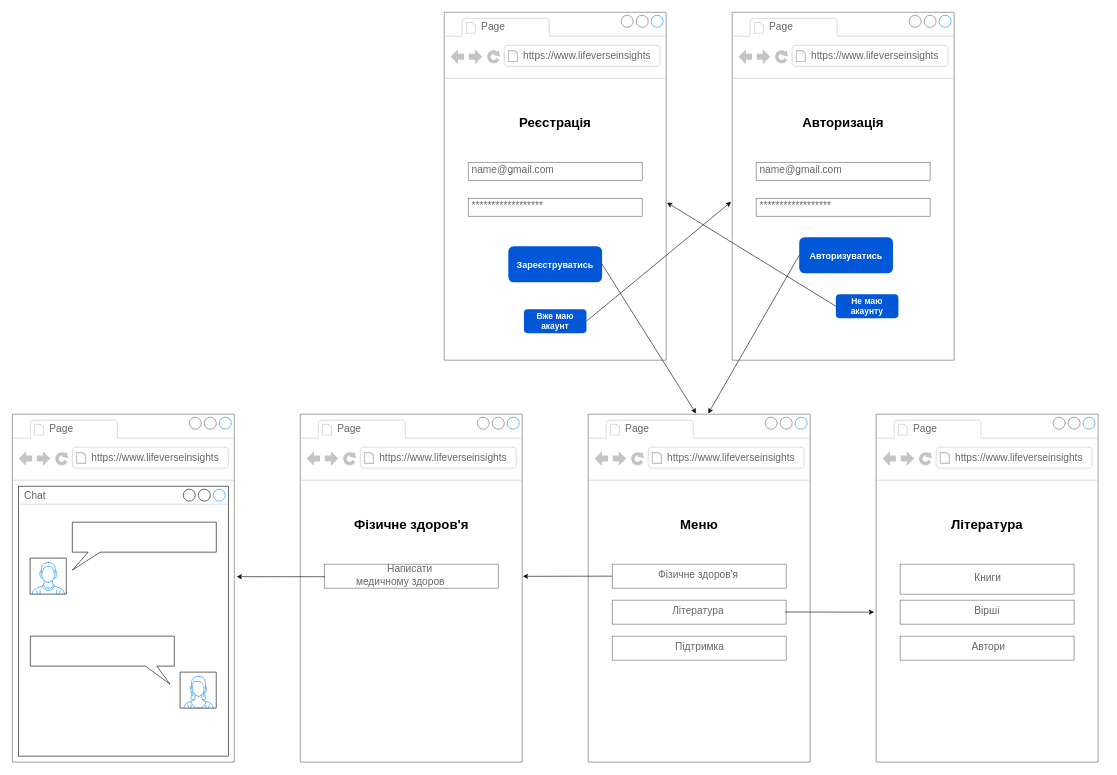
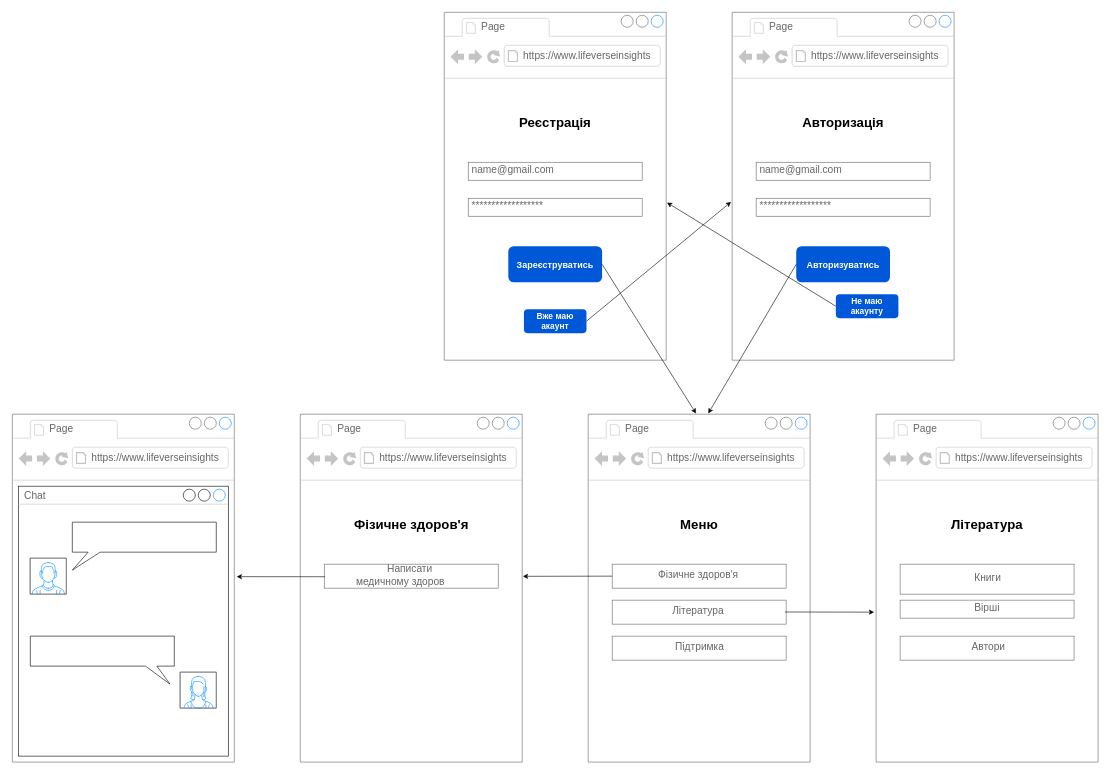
node "Авторизуватись": moved (846, 255) -> (843, 264)
node "Вірші": size 174x24 -> 174x18
